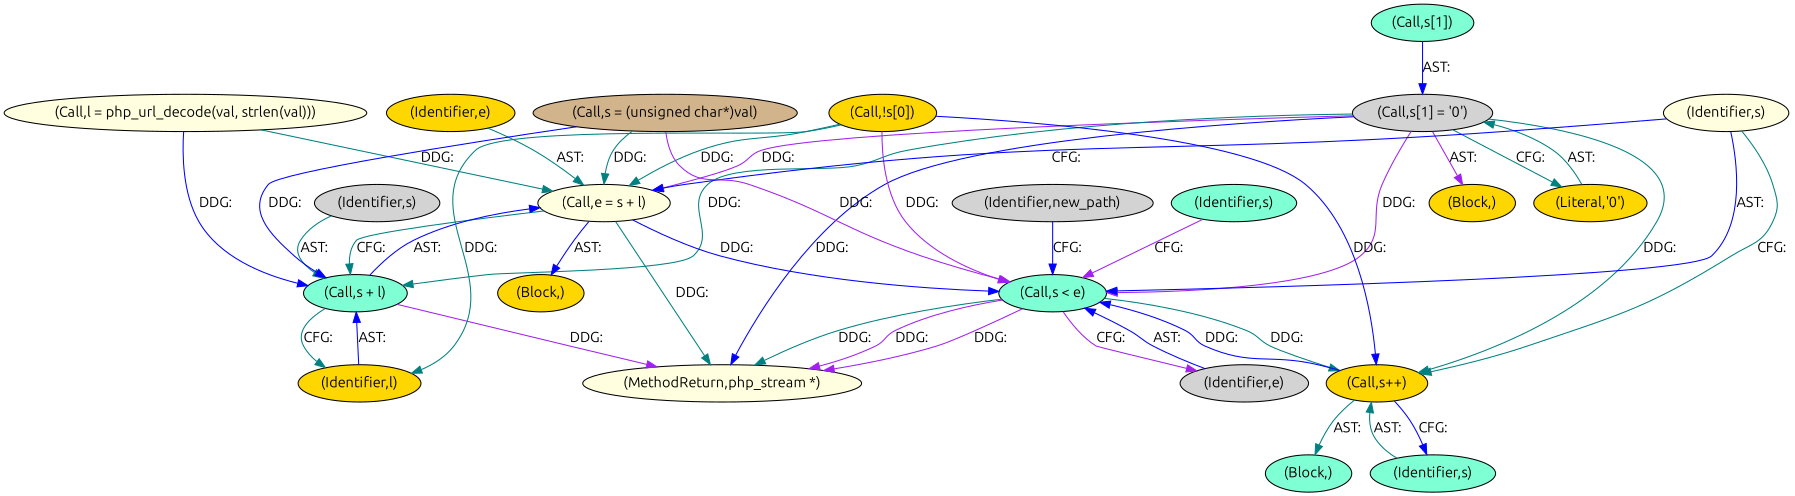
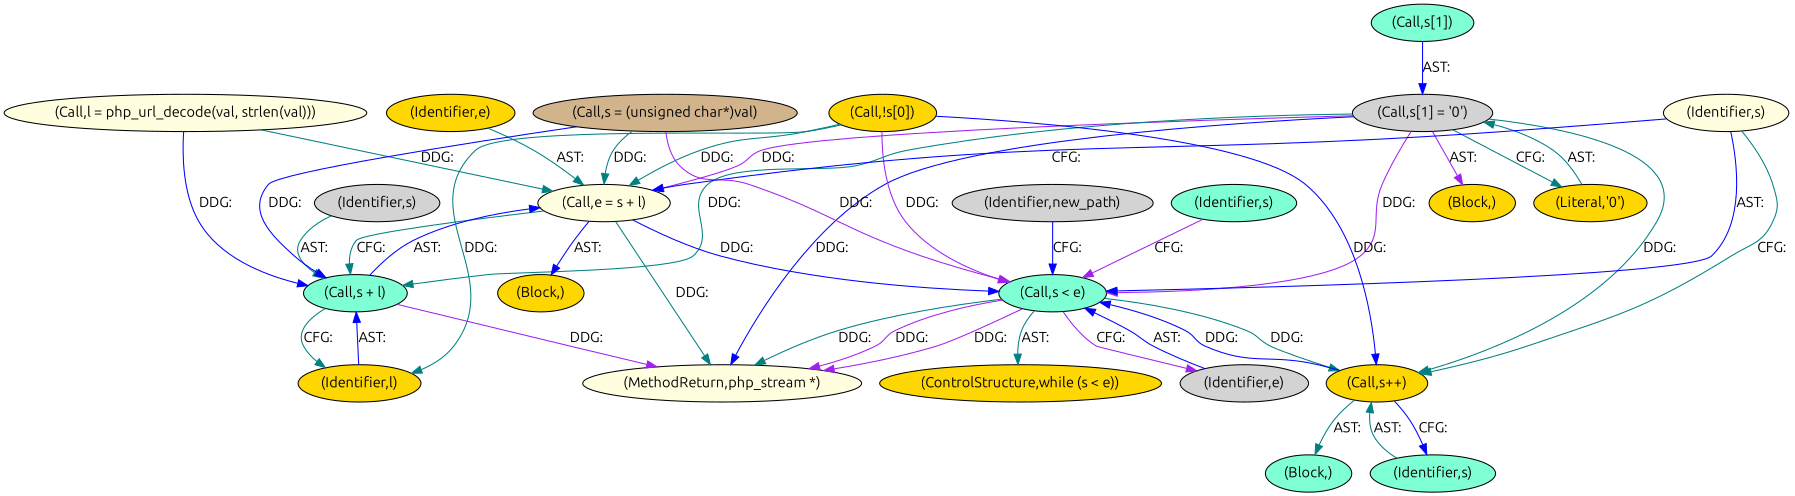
node "(ControlStructure,while (s < e))": added
